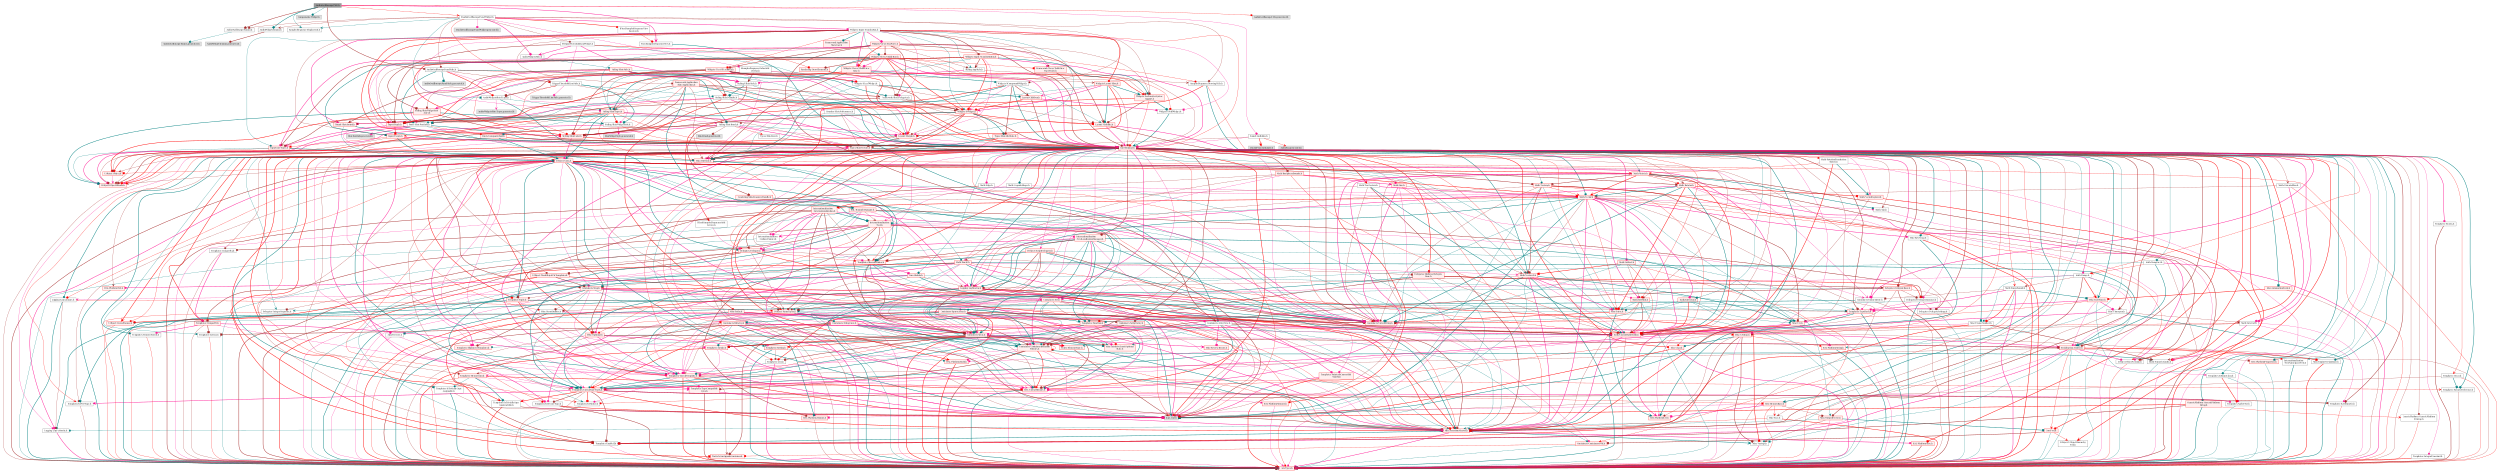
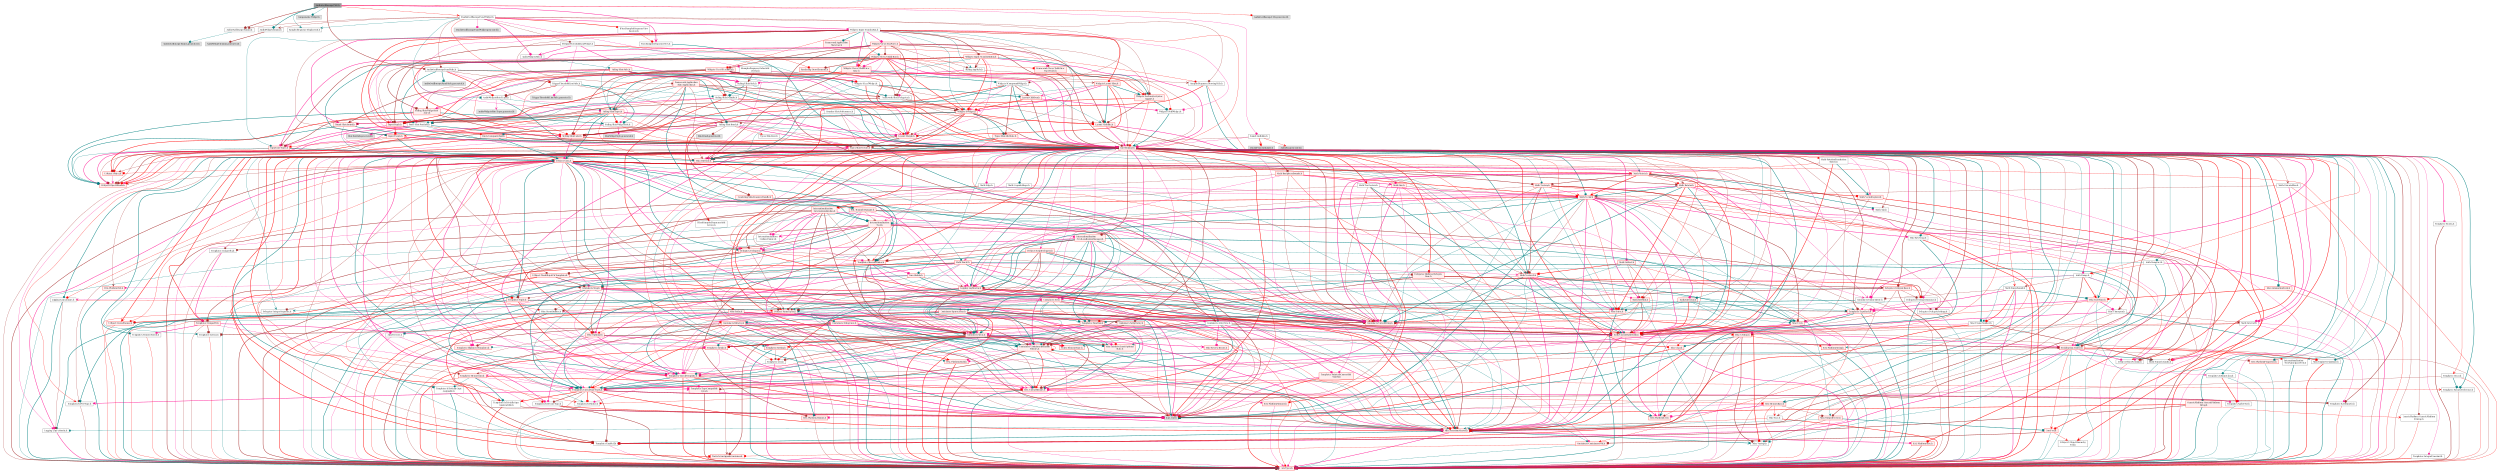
edge "Sound/SlateSound.h" -> "UObject/ObjectMacros.h": added
edge "CoreMinimal.h" -> "Templates/Invoke.h": added
edge "Math/BoxSphereBounds.h" -> "Math/Box2D.h": now "Math/BoxSphereBounds.h" -> "Containers/UnrealString.h"
edge "CoreGlobals.h" -> "HAL/PlatformTLS.h": style bold -> solid
